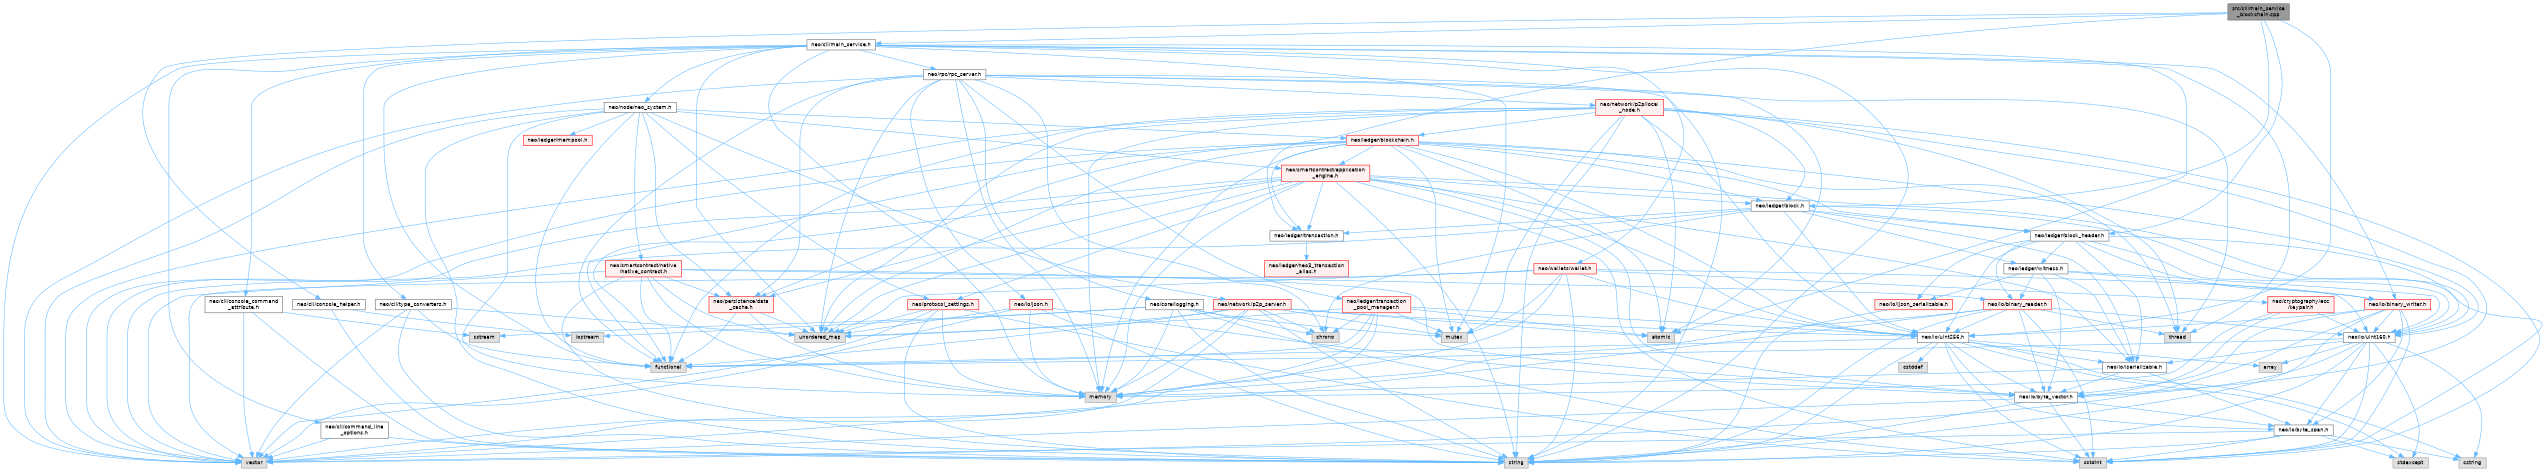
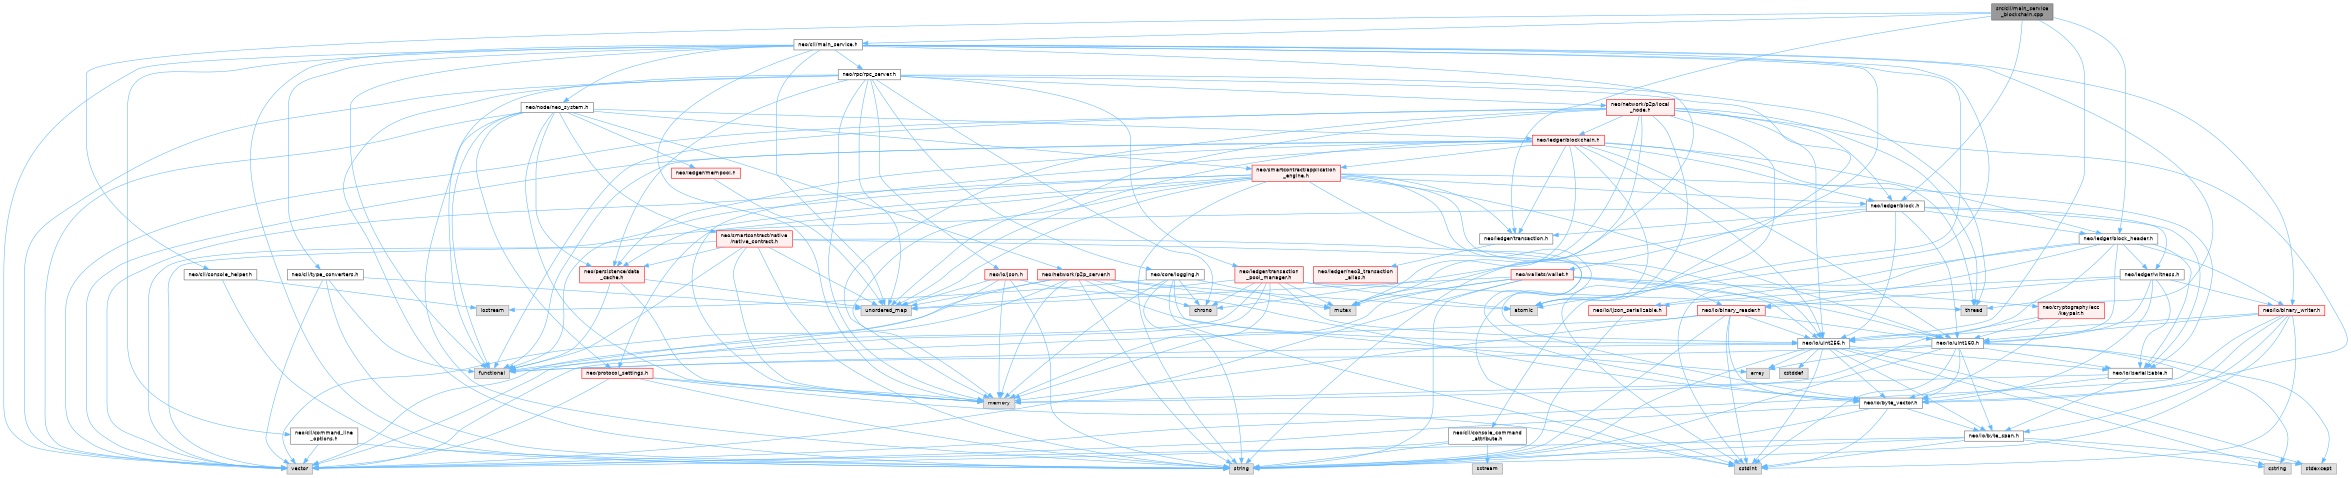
edge "neo/protocol_settings.h" -> "unordered_map": now "neo/ledger/mempool.h" -> "unordered_map"
edge "neo/io/binary_reader.h" -> "thread": now "neo/ledger/transaction _pool_manager.h" -> "thread"
edge "neo/core/logging.h" -> "sstream": now "neo/core/logging.h" -> "array"
